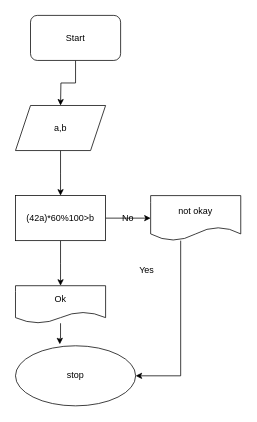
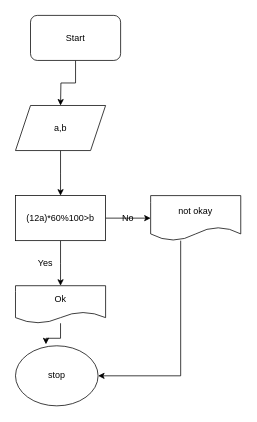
node "(42a)*60%100>b": label "(42a)*60%100>b" -> "(12a)*60%100>b"
node "Yes": moved (147, 270) -> (45, 263)
node "stop": size 120x60 -> 83x60
